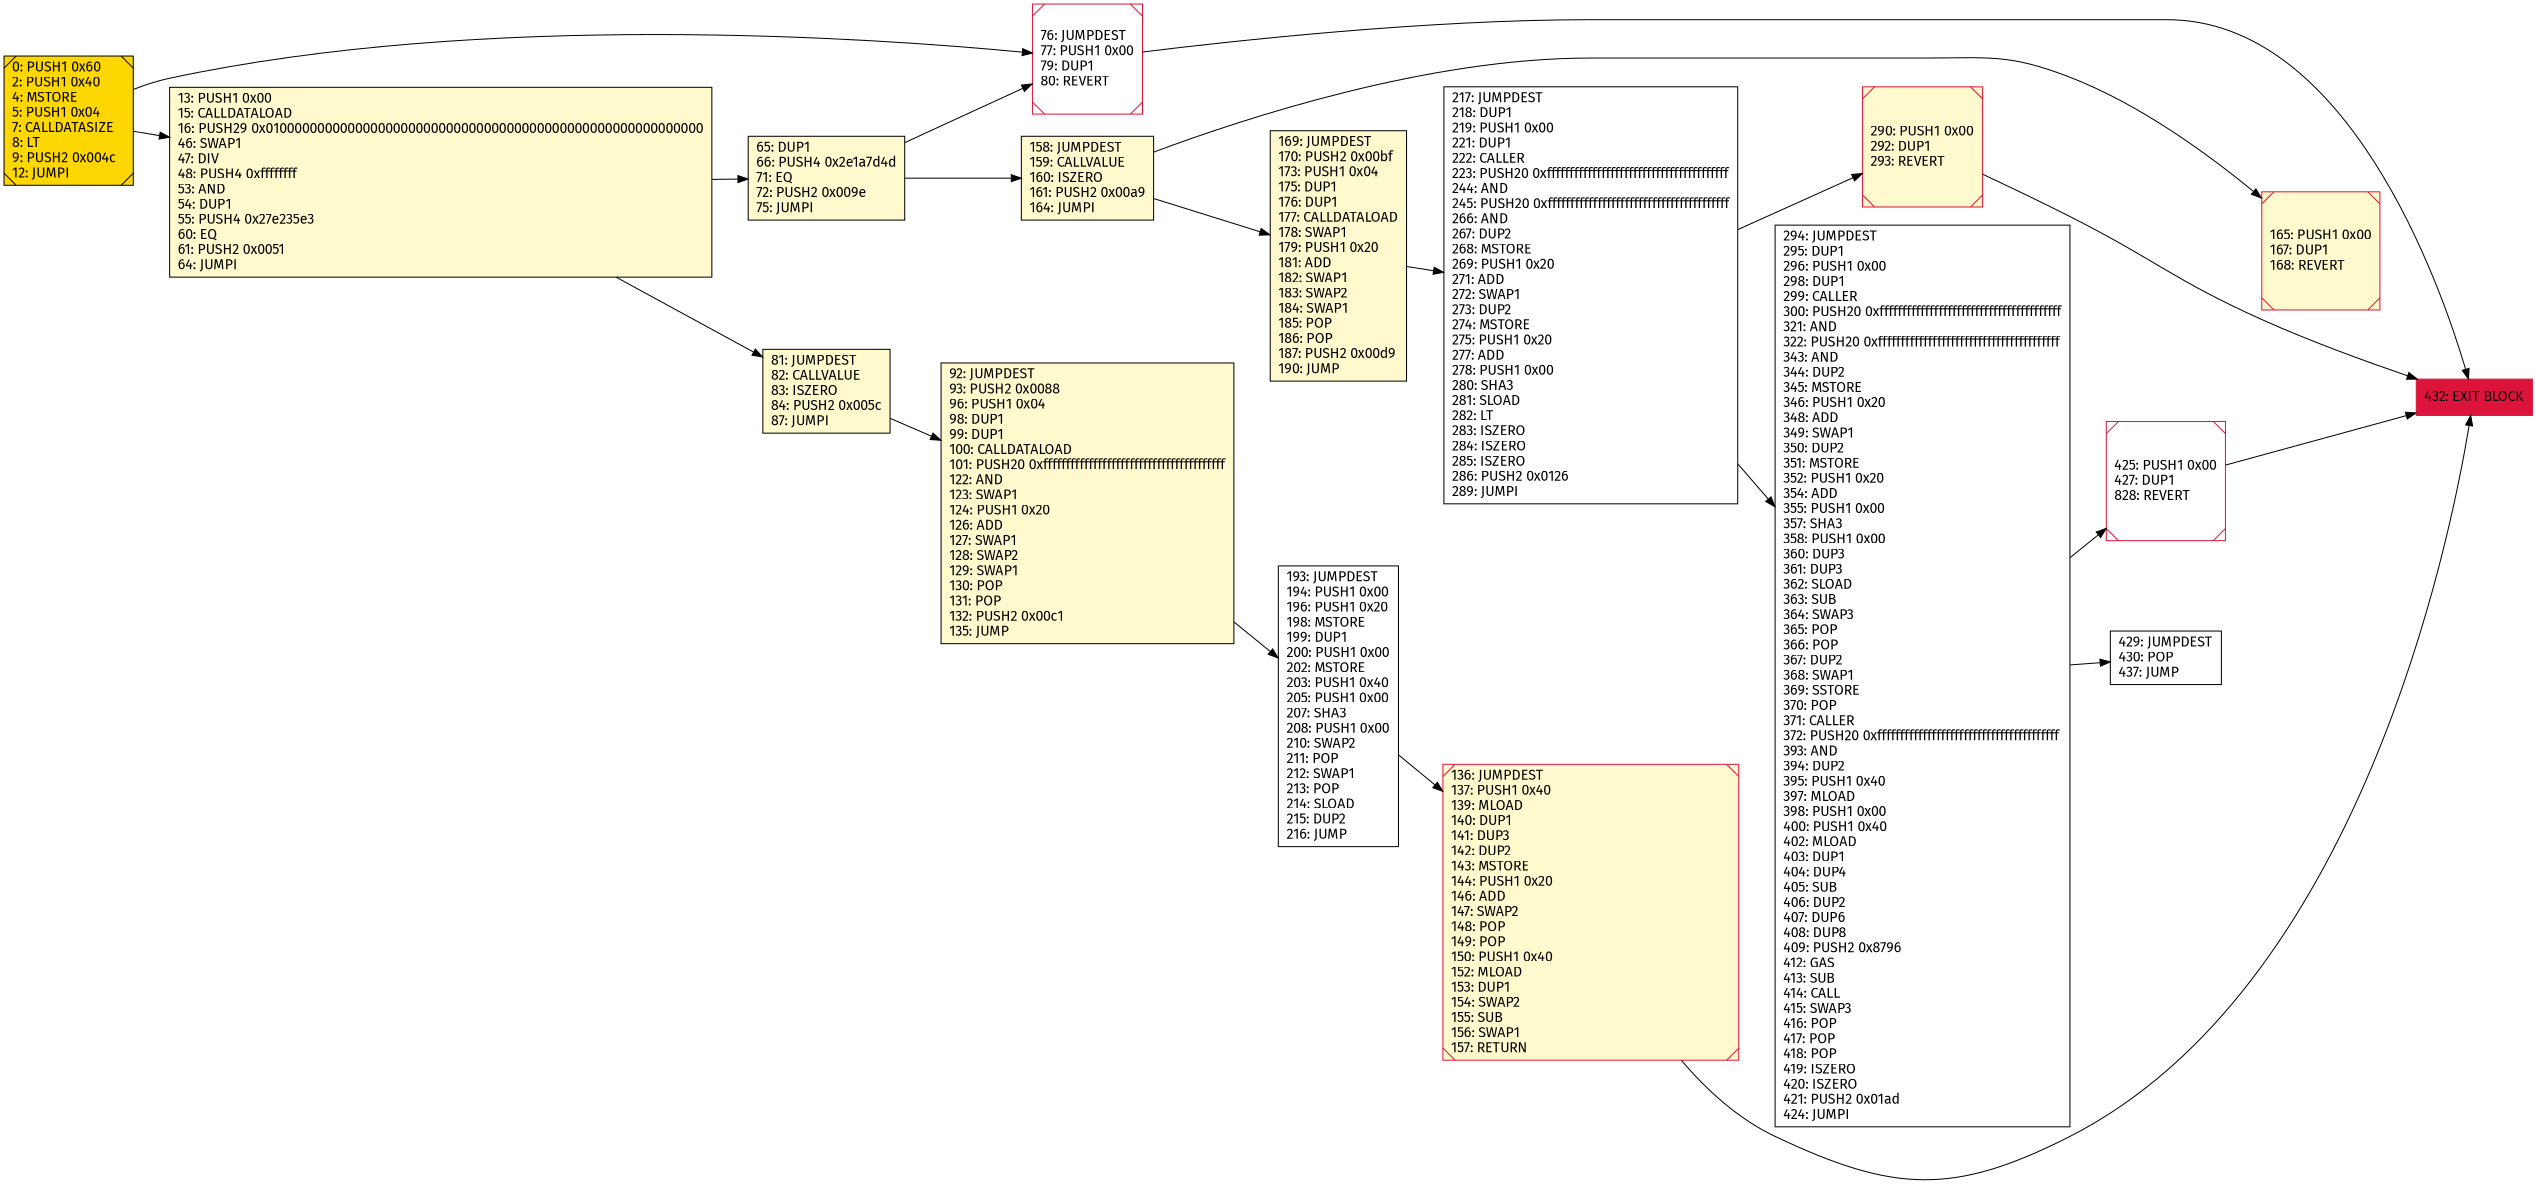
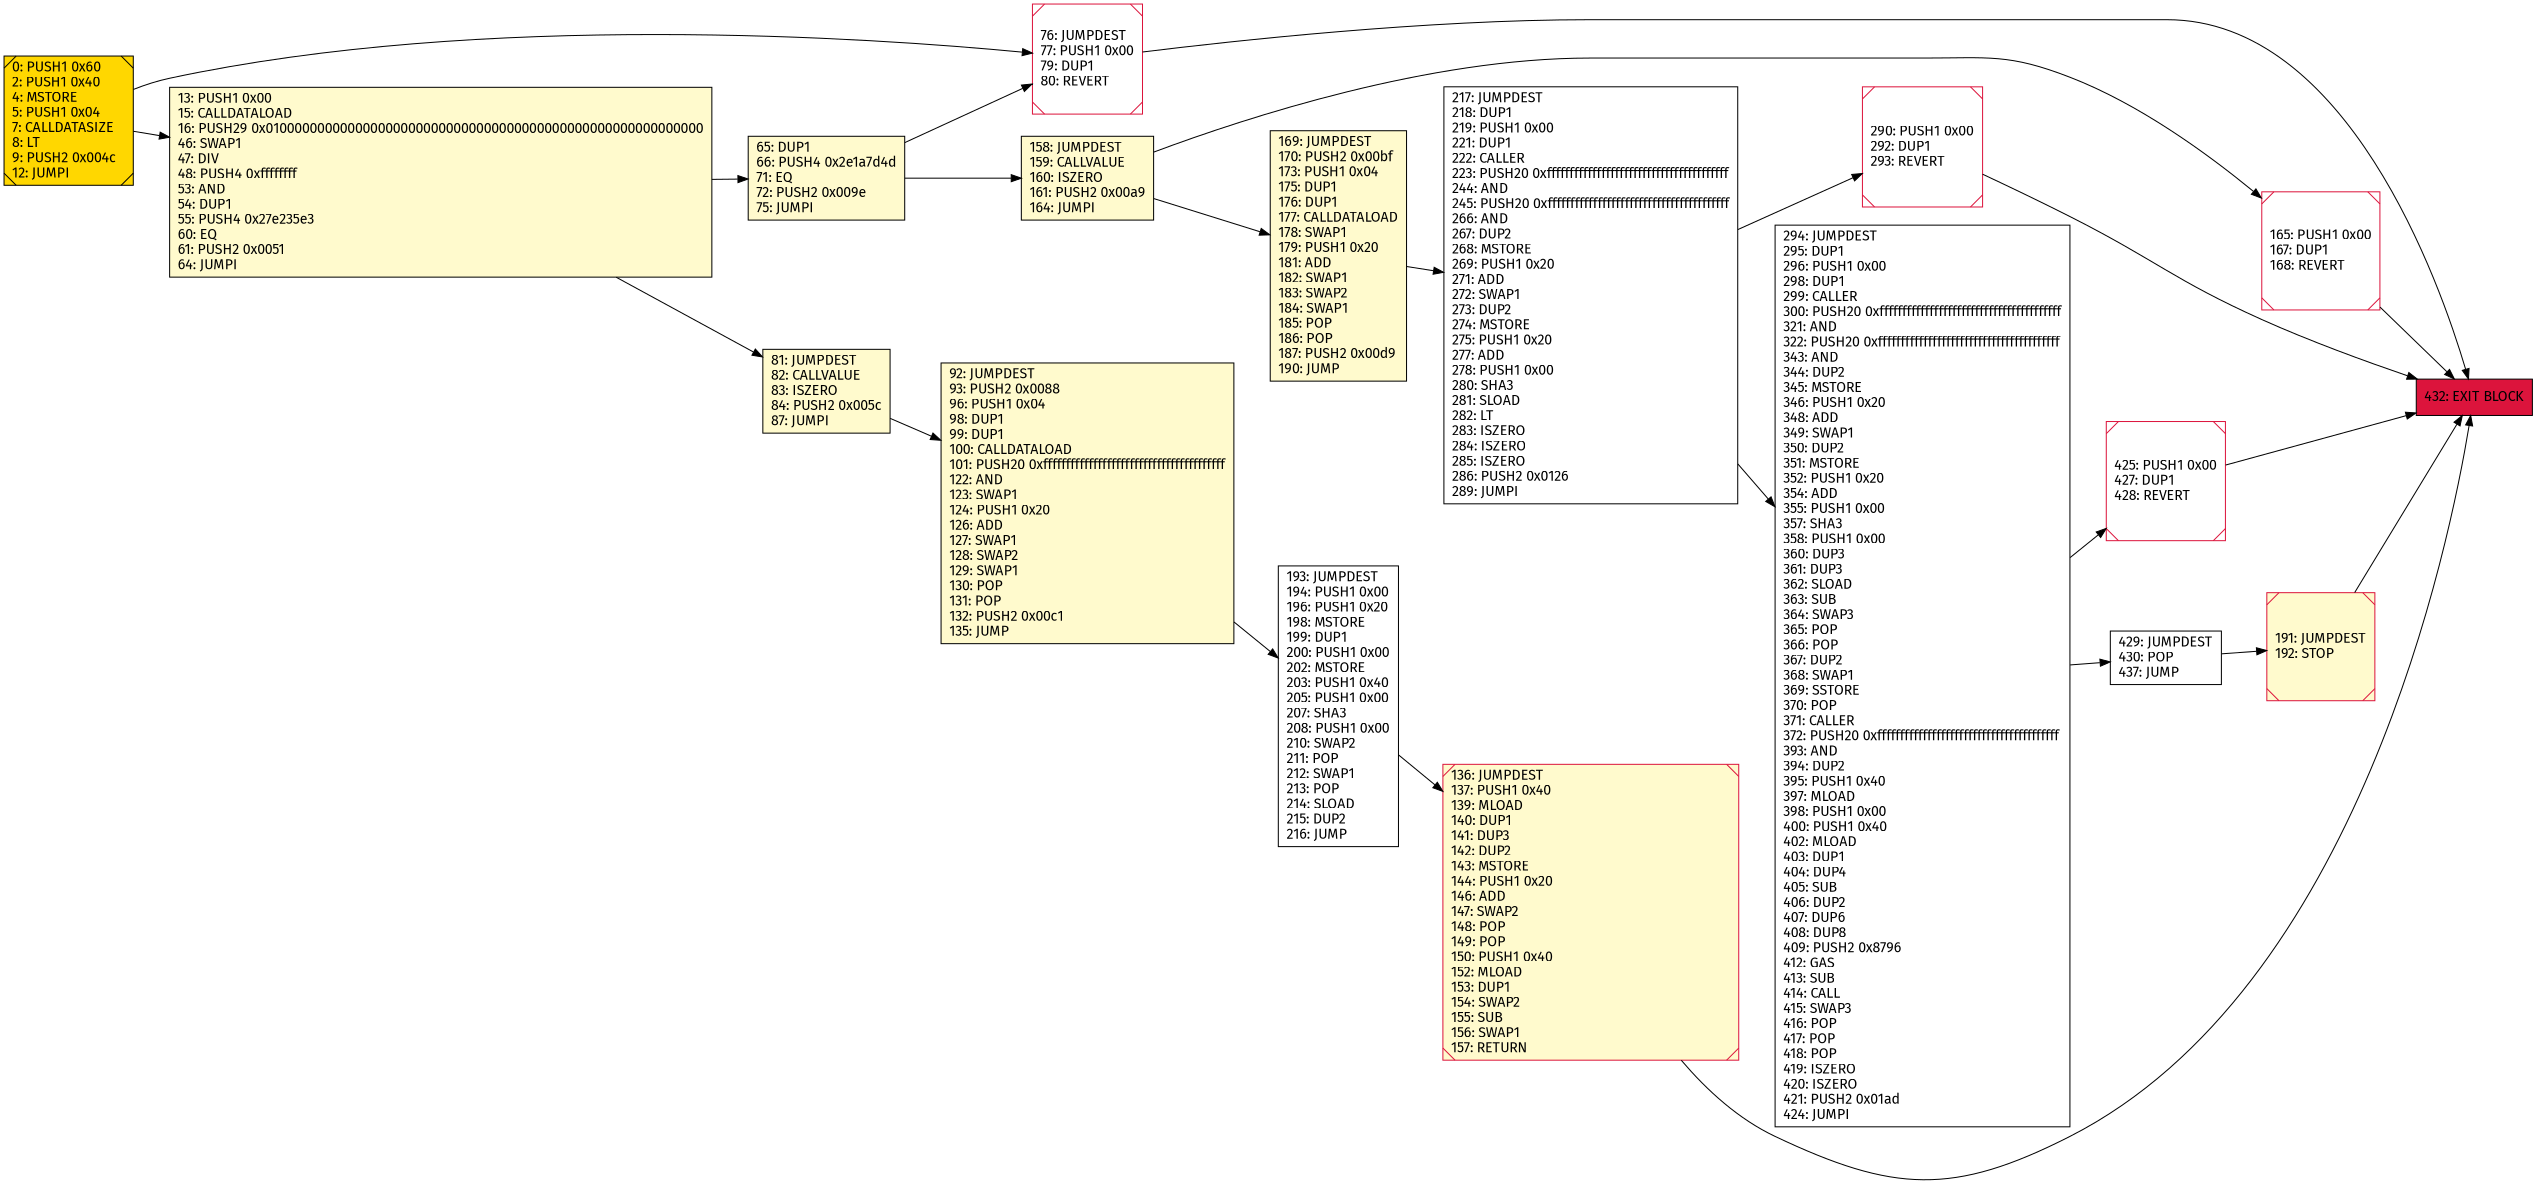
node "290: PUSH1 0x00 292: DUP1 293: REVERT": fillcolor lemonchiffon -> white
node "165: PUSH1 0x00 167: DUP1 168: REVERT": fillcolor lemonchiffon -> white
edge "165: PUSH1 0x00 167: DUP1 168: REVERT" -> "432: EXIT BLOCK": added
node "432: EXIT BLOCK": color crimson -> black
node "425: PUSH1 0x00 427: DUP1 828: REVERT": label "425: PUSH1 0x00 427: DUP1 828: REVERT" -> "425: PUSH1 0x00 427: DUP1 428: REVERT"
node "191: JUMPDEST 192: STOP": added
